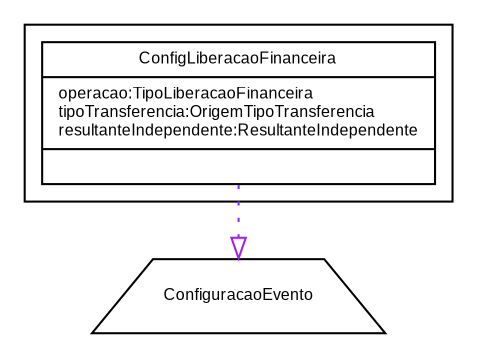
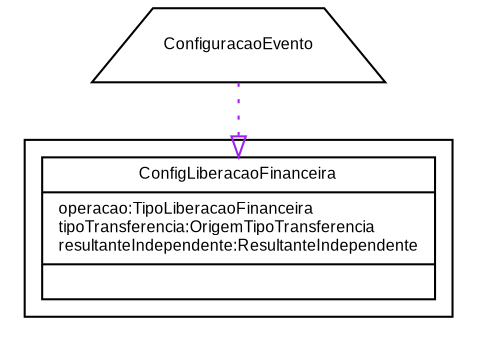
edge "ConfigLiberacaoFinanceira" -> "ConfiguracaoEvento": reversed
